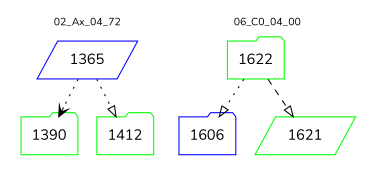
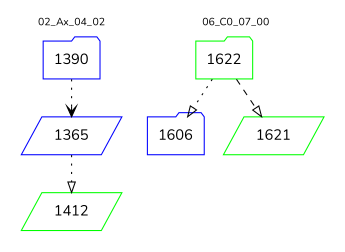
cluster "02_Ax_04_72": label "02_Ax_04_72" -> "02_Ax_04_02"
cluster "06_C0_04_00": label "06_C0_04_00" -> "06_C0_07_00"
edge "1365" -> "1390": reversed
node "1390": color green -> blue
node "1412": shape folder -> parallelogram
